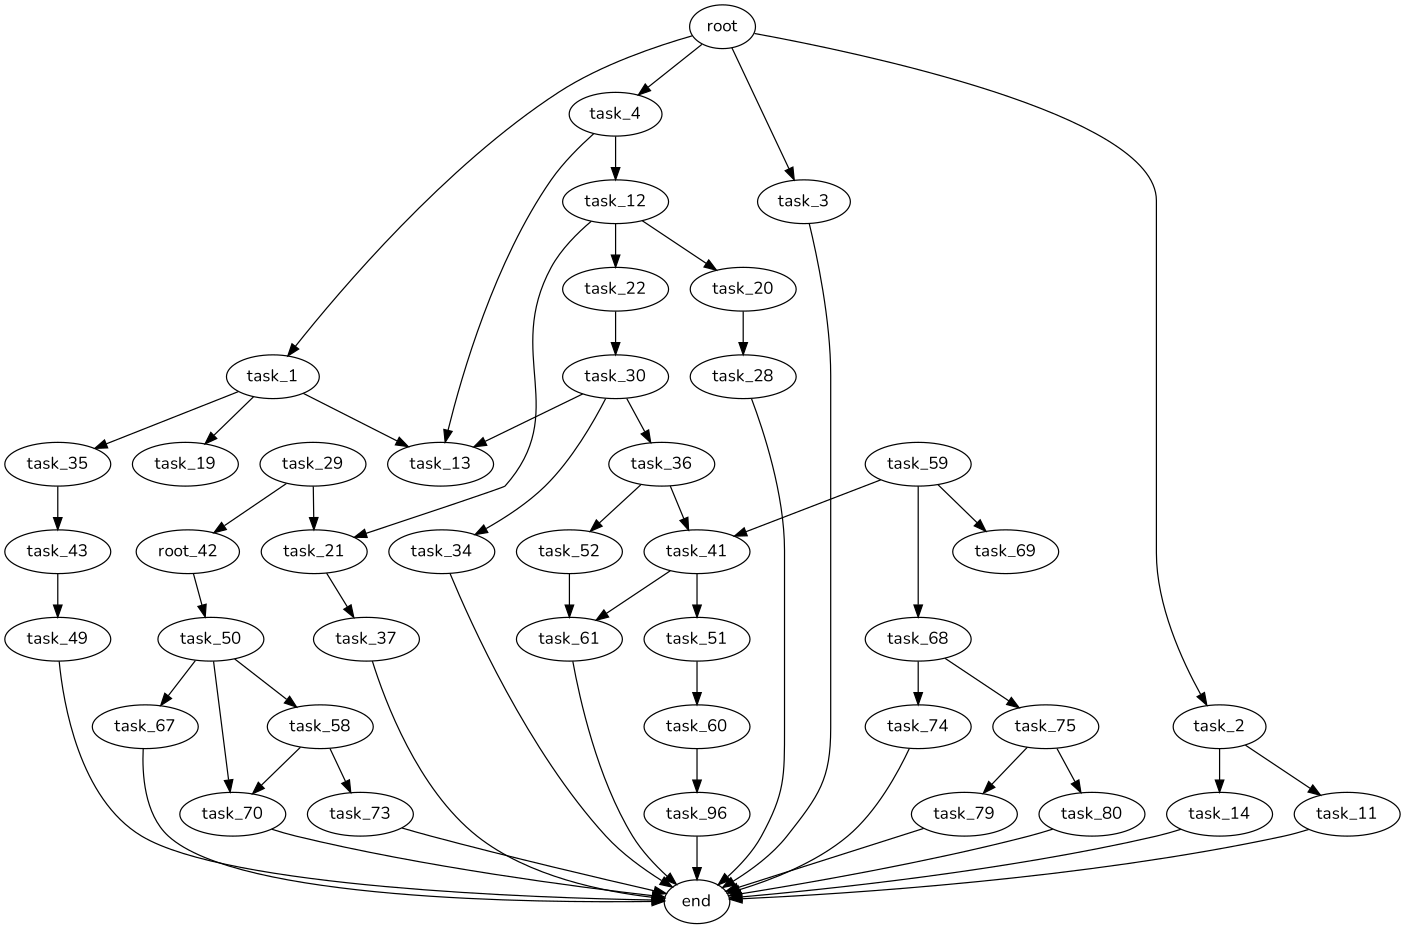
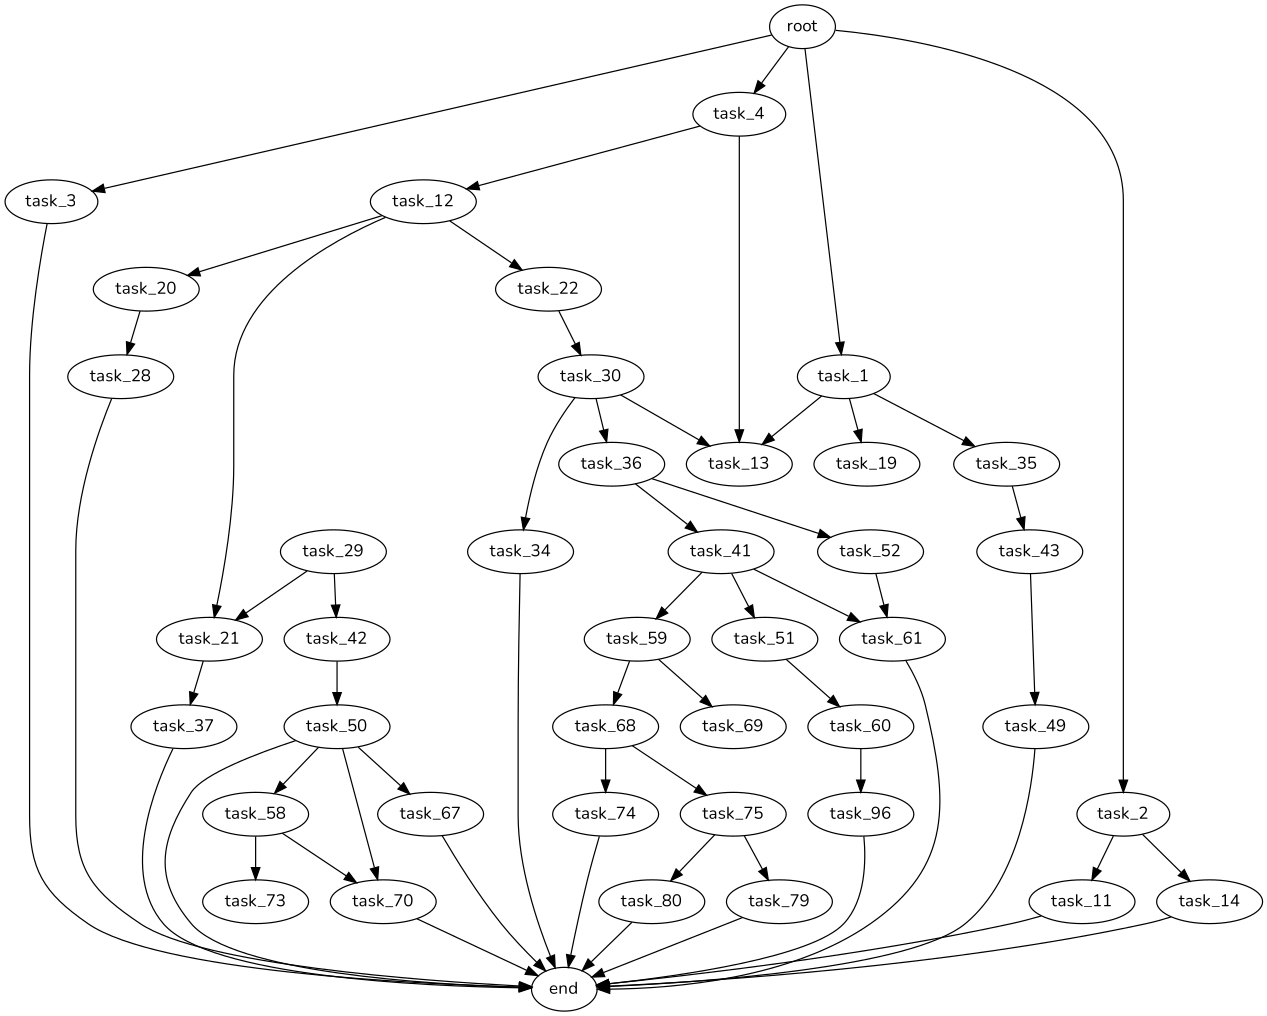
edge "task_59" -> "task_41": reversed
node "root_42": label "root_42" -> "task_42"
edge "task_73" -> "end": now "task_50" -> "end"
